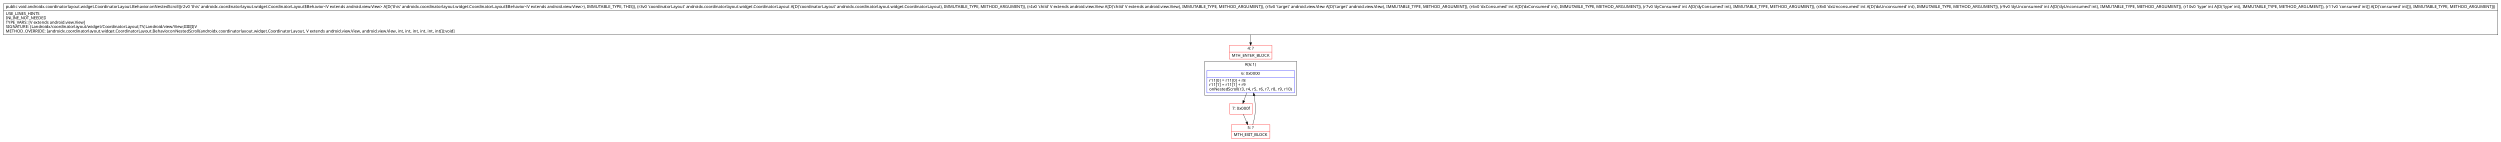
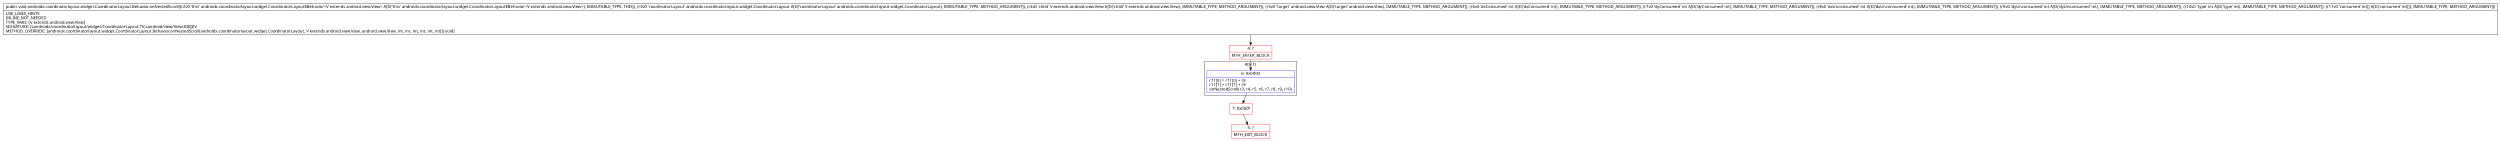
edge "5: ?" -> "6: 0x0000": now "4: ?" -> "6: 0x0000"
